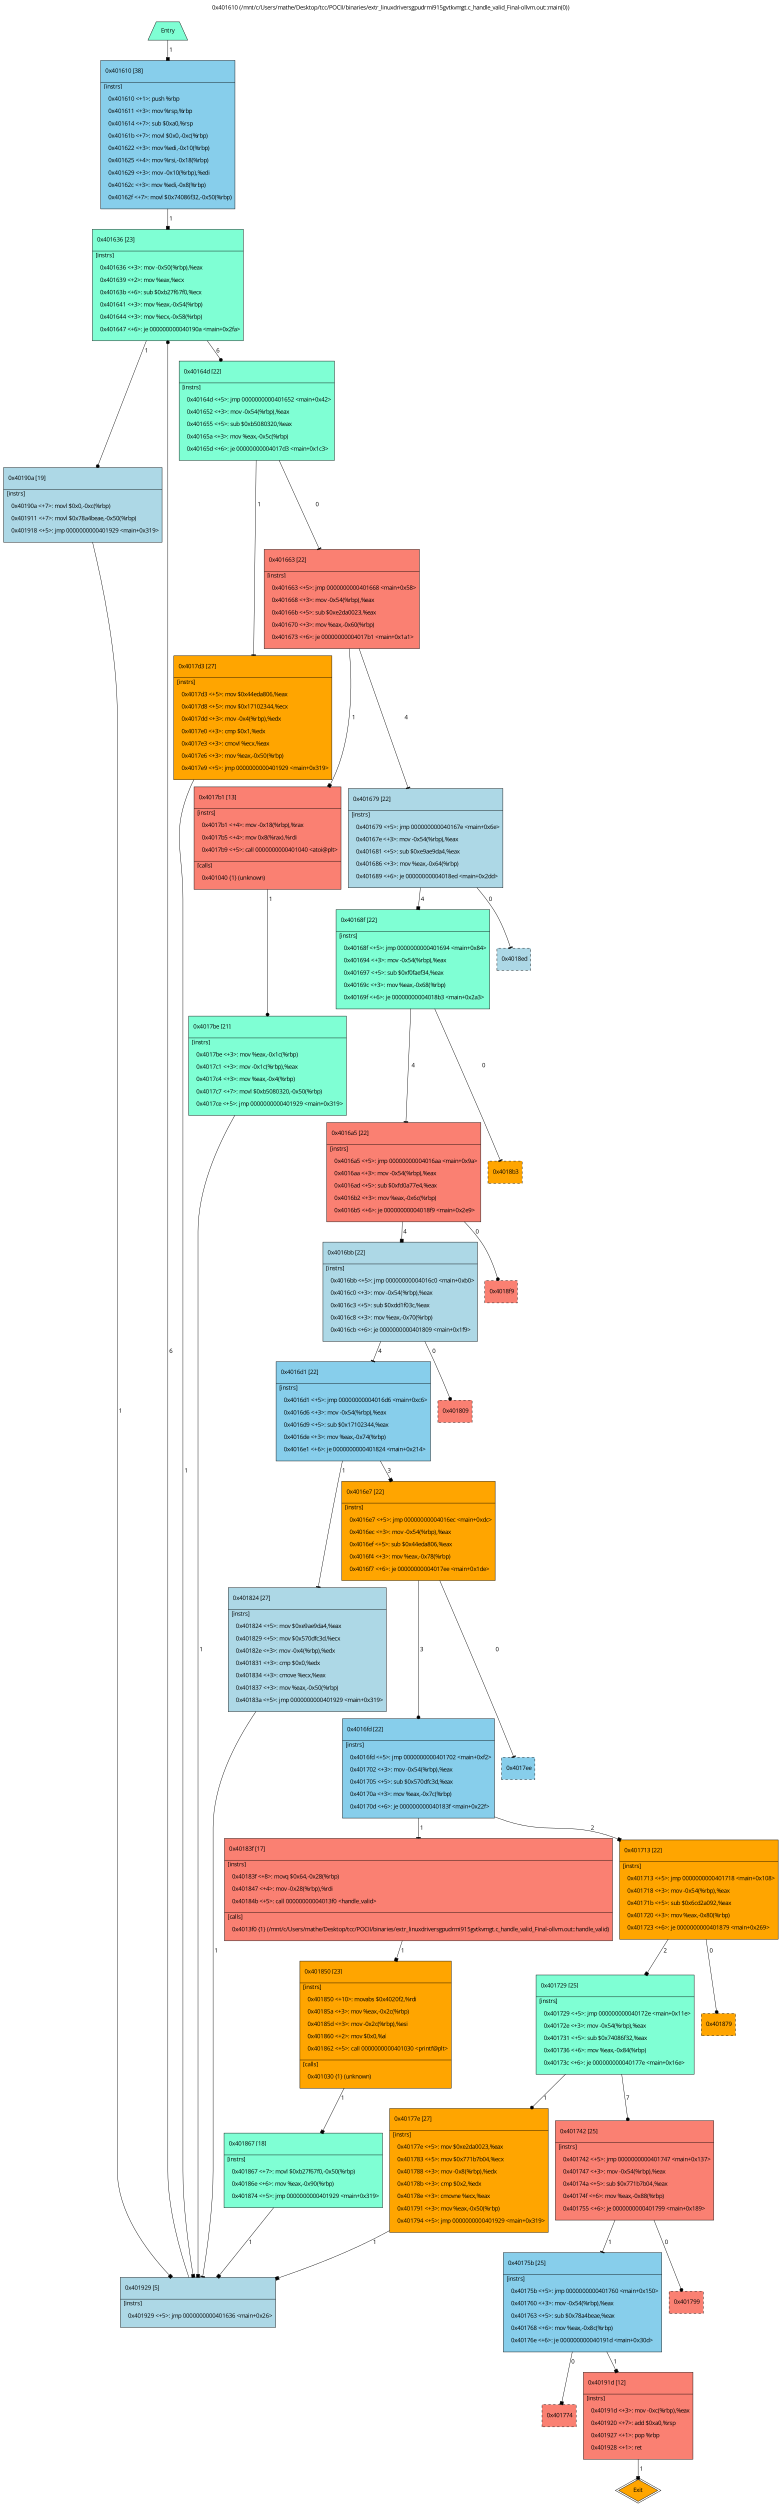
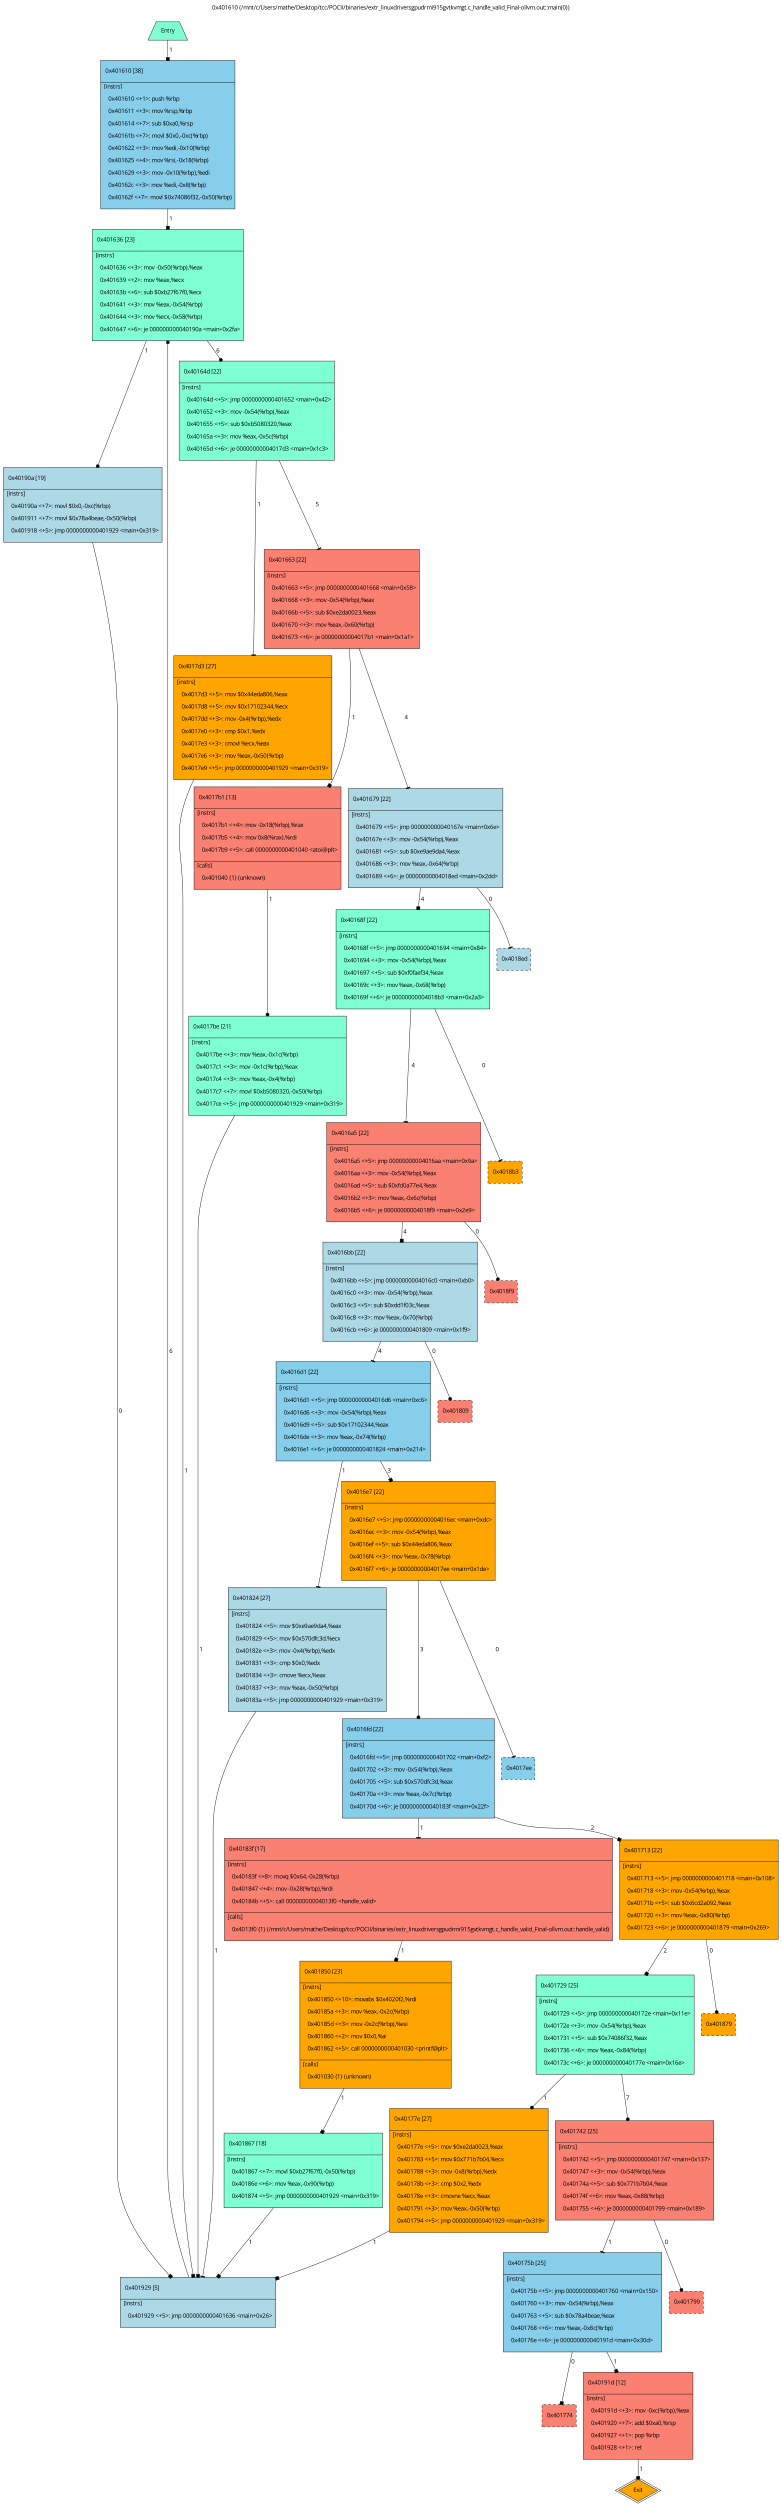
edge "0x40164d [22]" -> "0x401663 [22]": label " 0" -> " 5"
edge "0x40190a [19]" -> "0x401929 [5]": label " 1" -> " 0"
